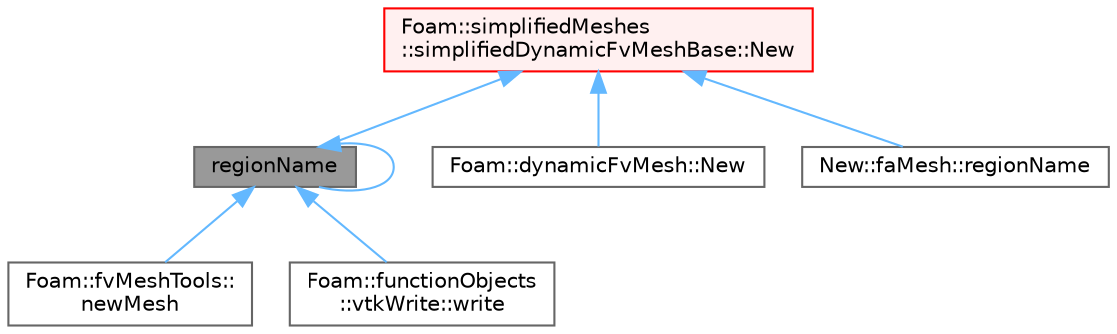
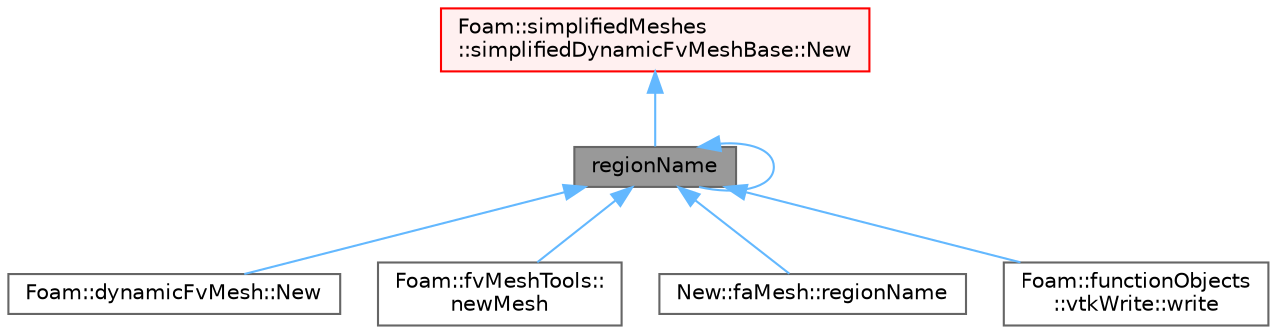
edge "New::faMesh::regionName" -> "Foam::simplifiedMeshes ::simplifiedDynamicFvMeshBase::New": now "New::faMesh::regionName" -> "regionName"
edge "Foam::dynamicFvMesh::New" -> "Foam::simplifiedMeshes ::simplifiedDynamicFvMeshBase::New": now "Foam::dynamicFvMesh::New" -> "regionName"
